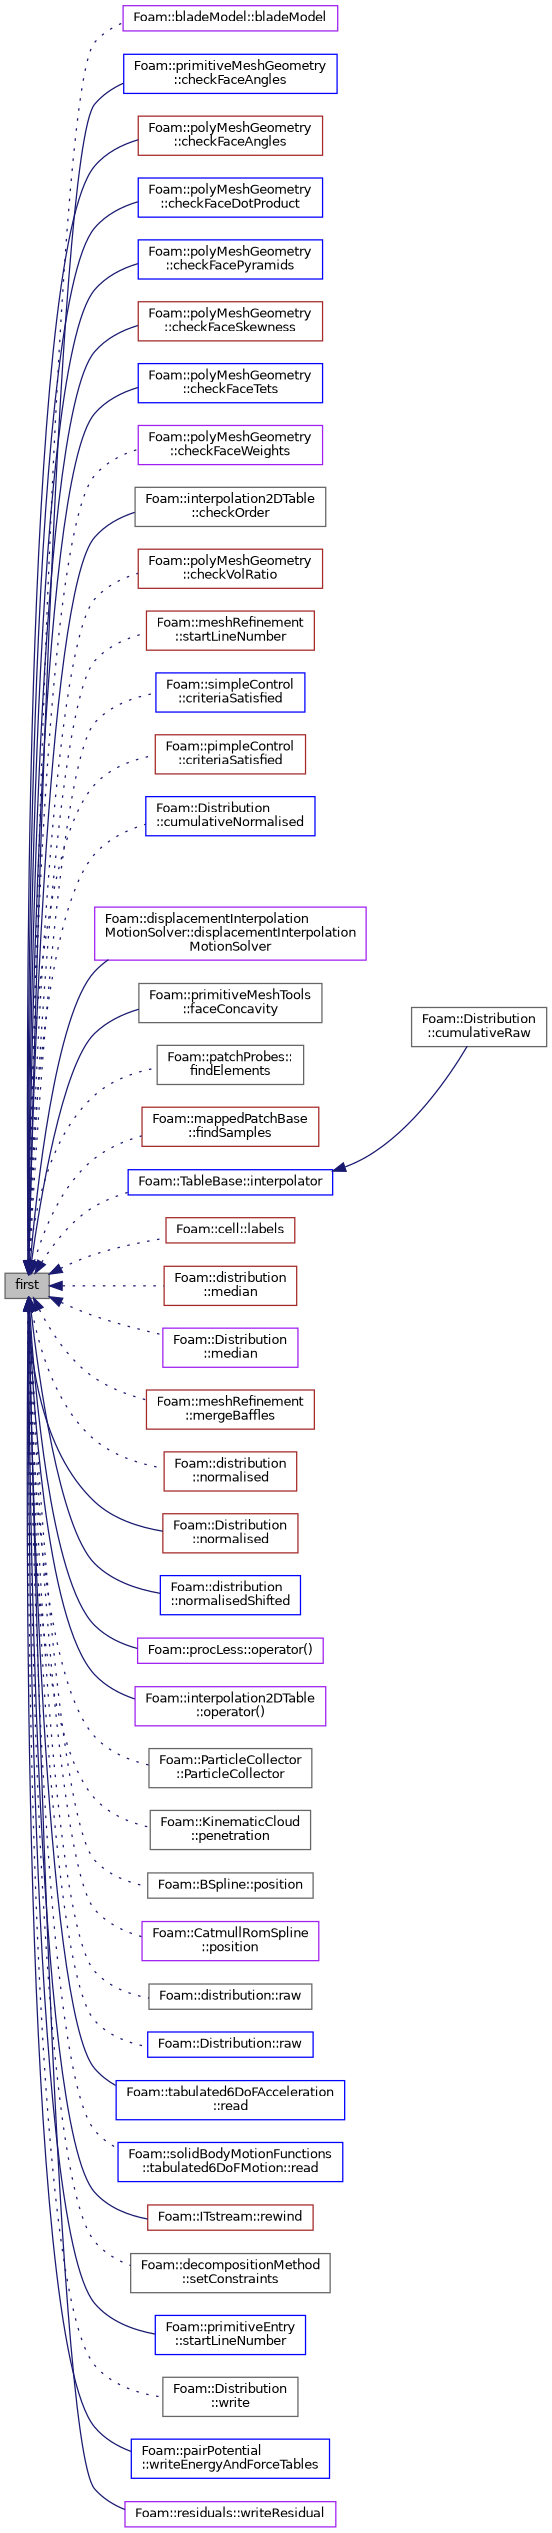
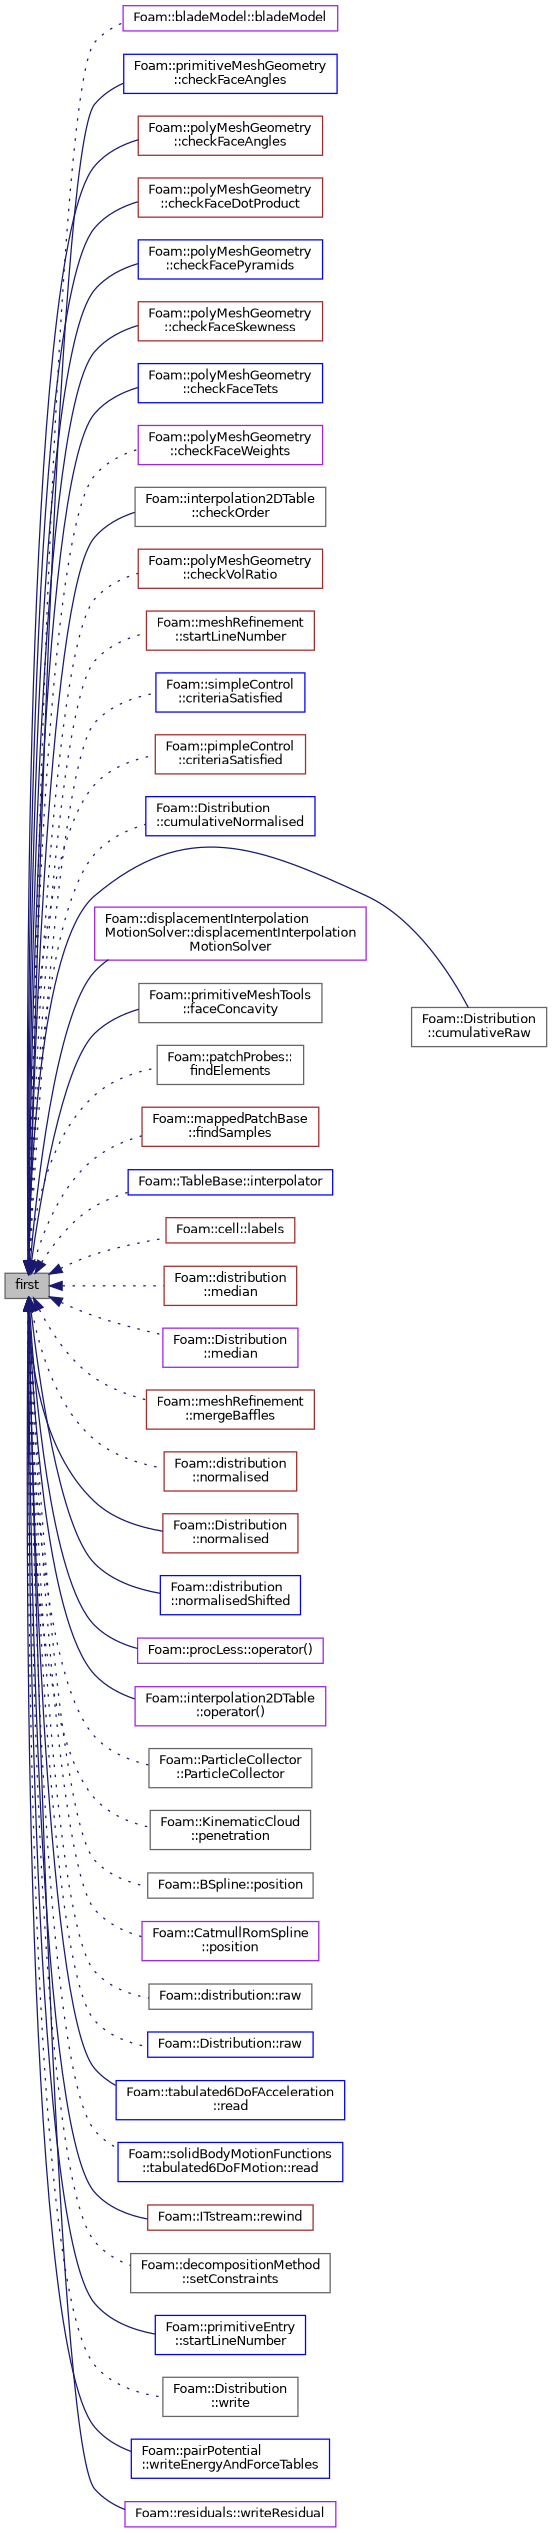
node "Foam::polyMeshGeometry ::checkFaceDotProduct": color blue -> brown
edge "Foam::Distribution ::cumulativeRaw" -> "Foam::TableBase::interpolator": now "Foam::Distribution ::cumulativeRaw" -> "first"
